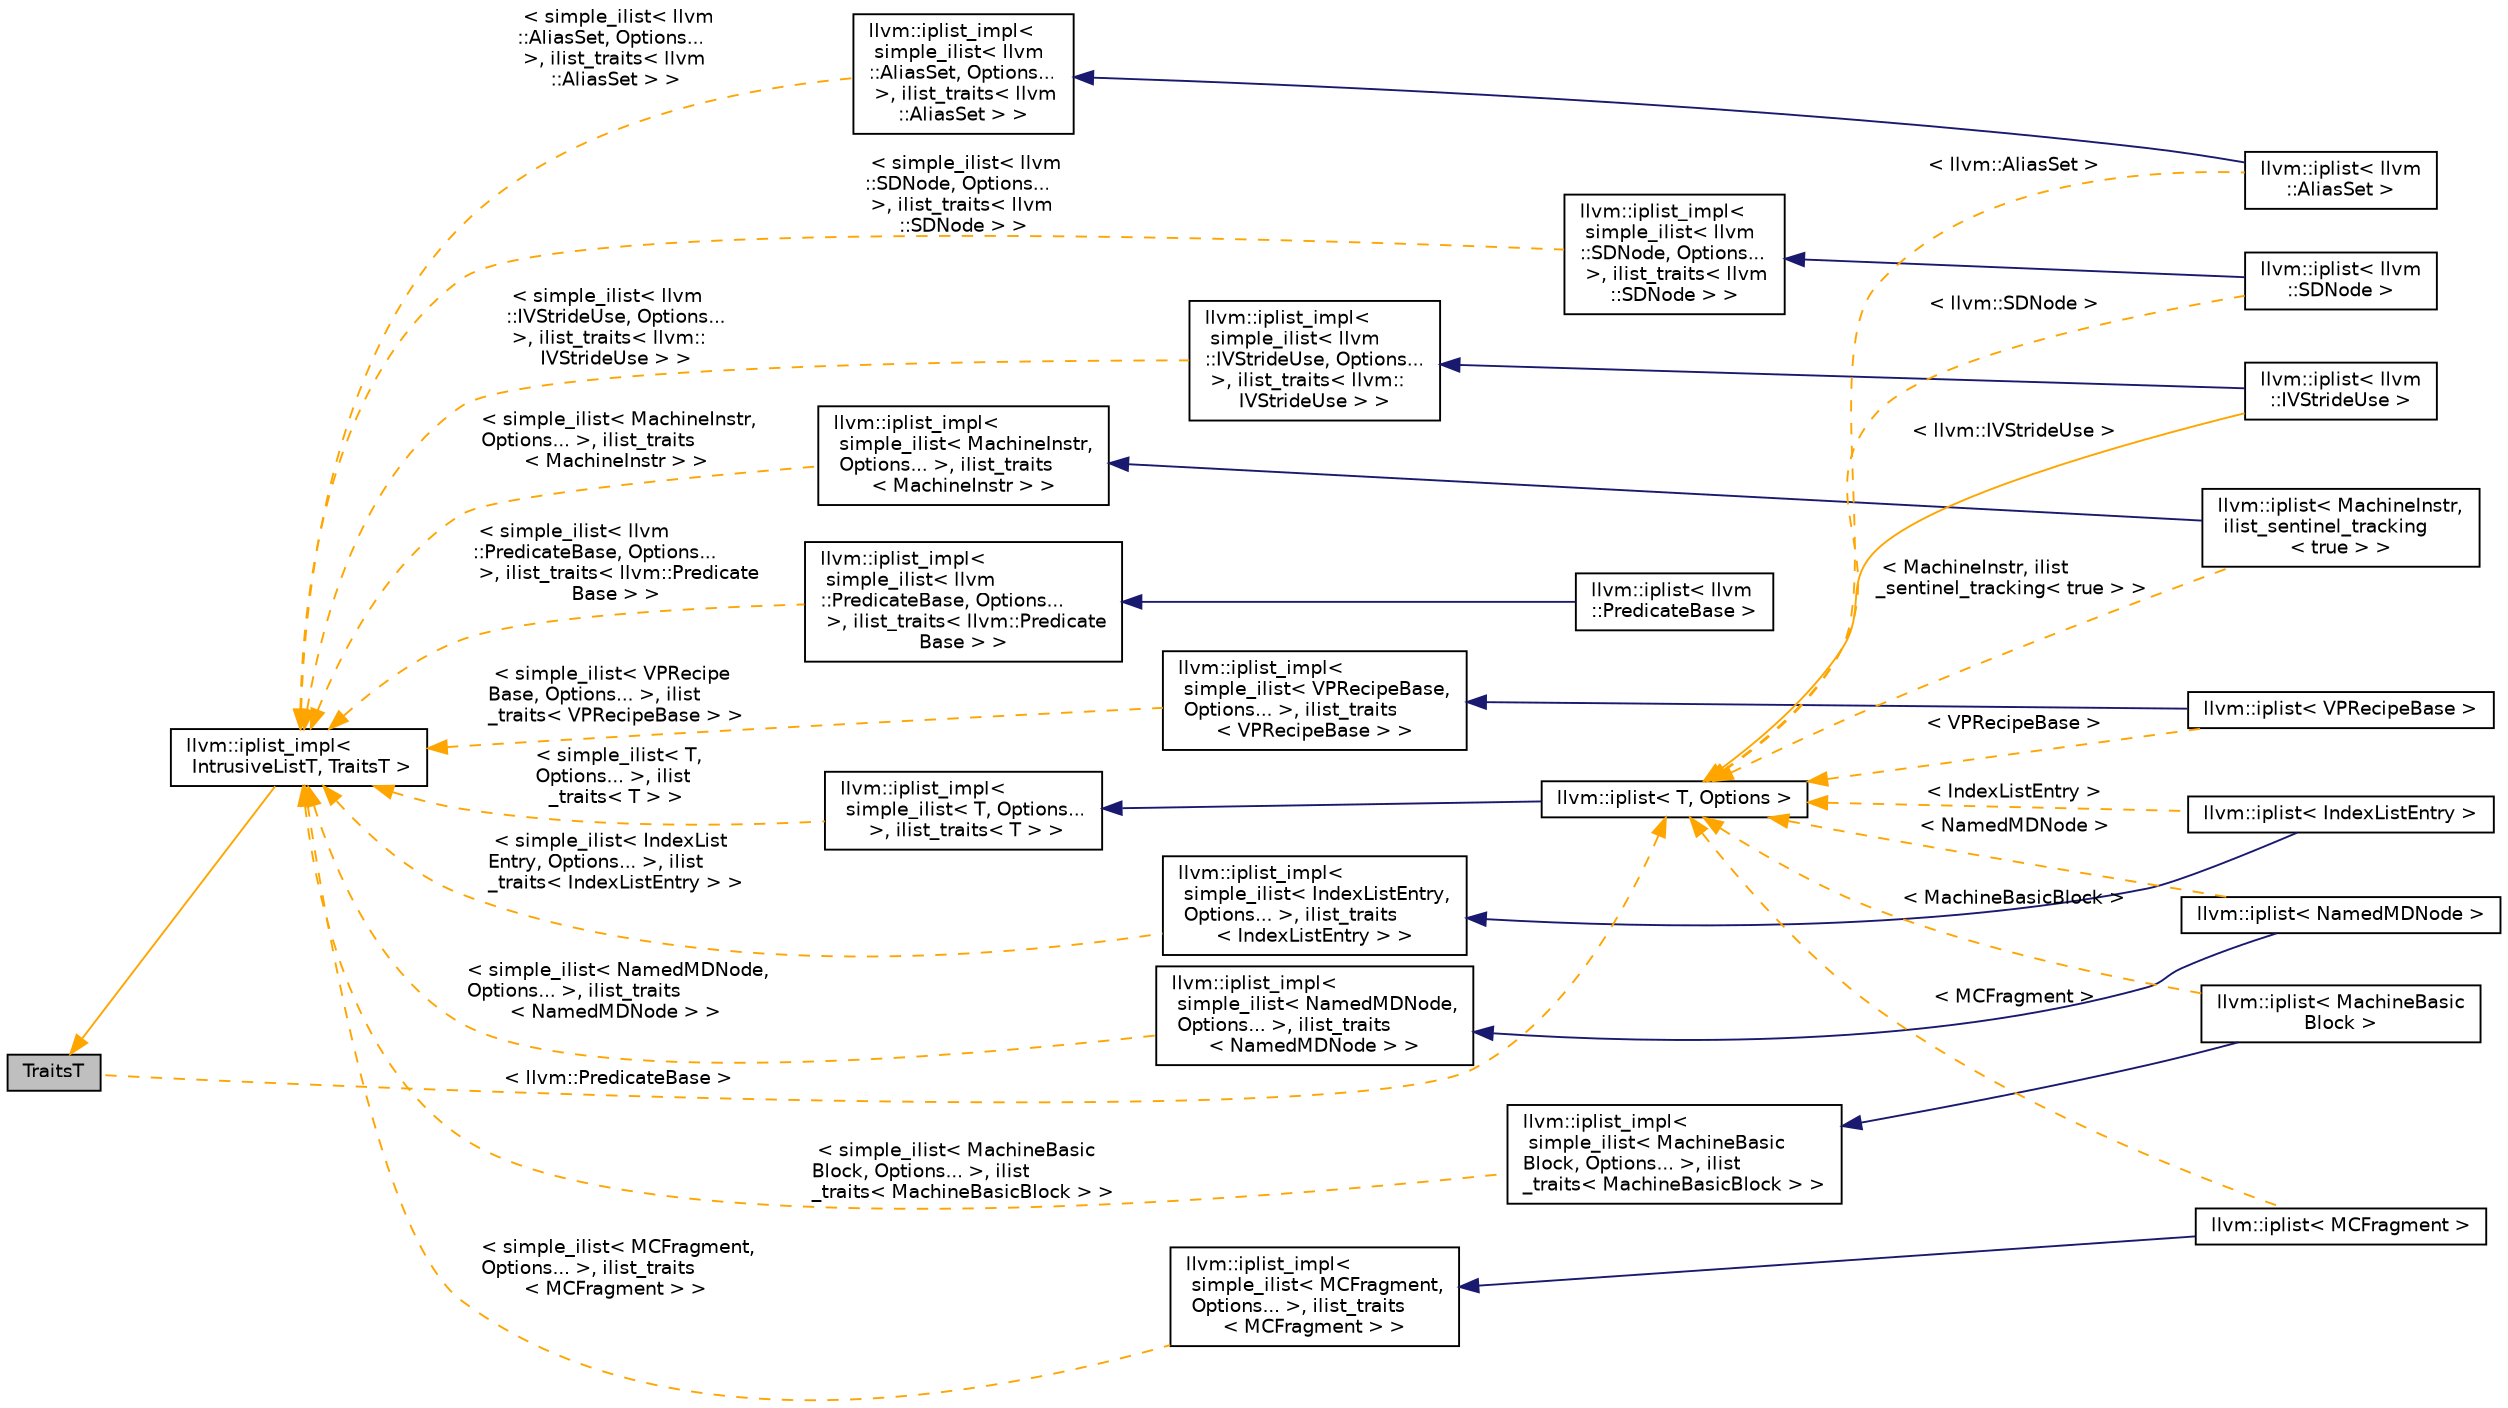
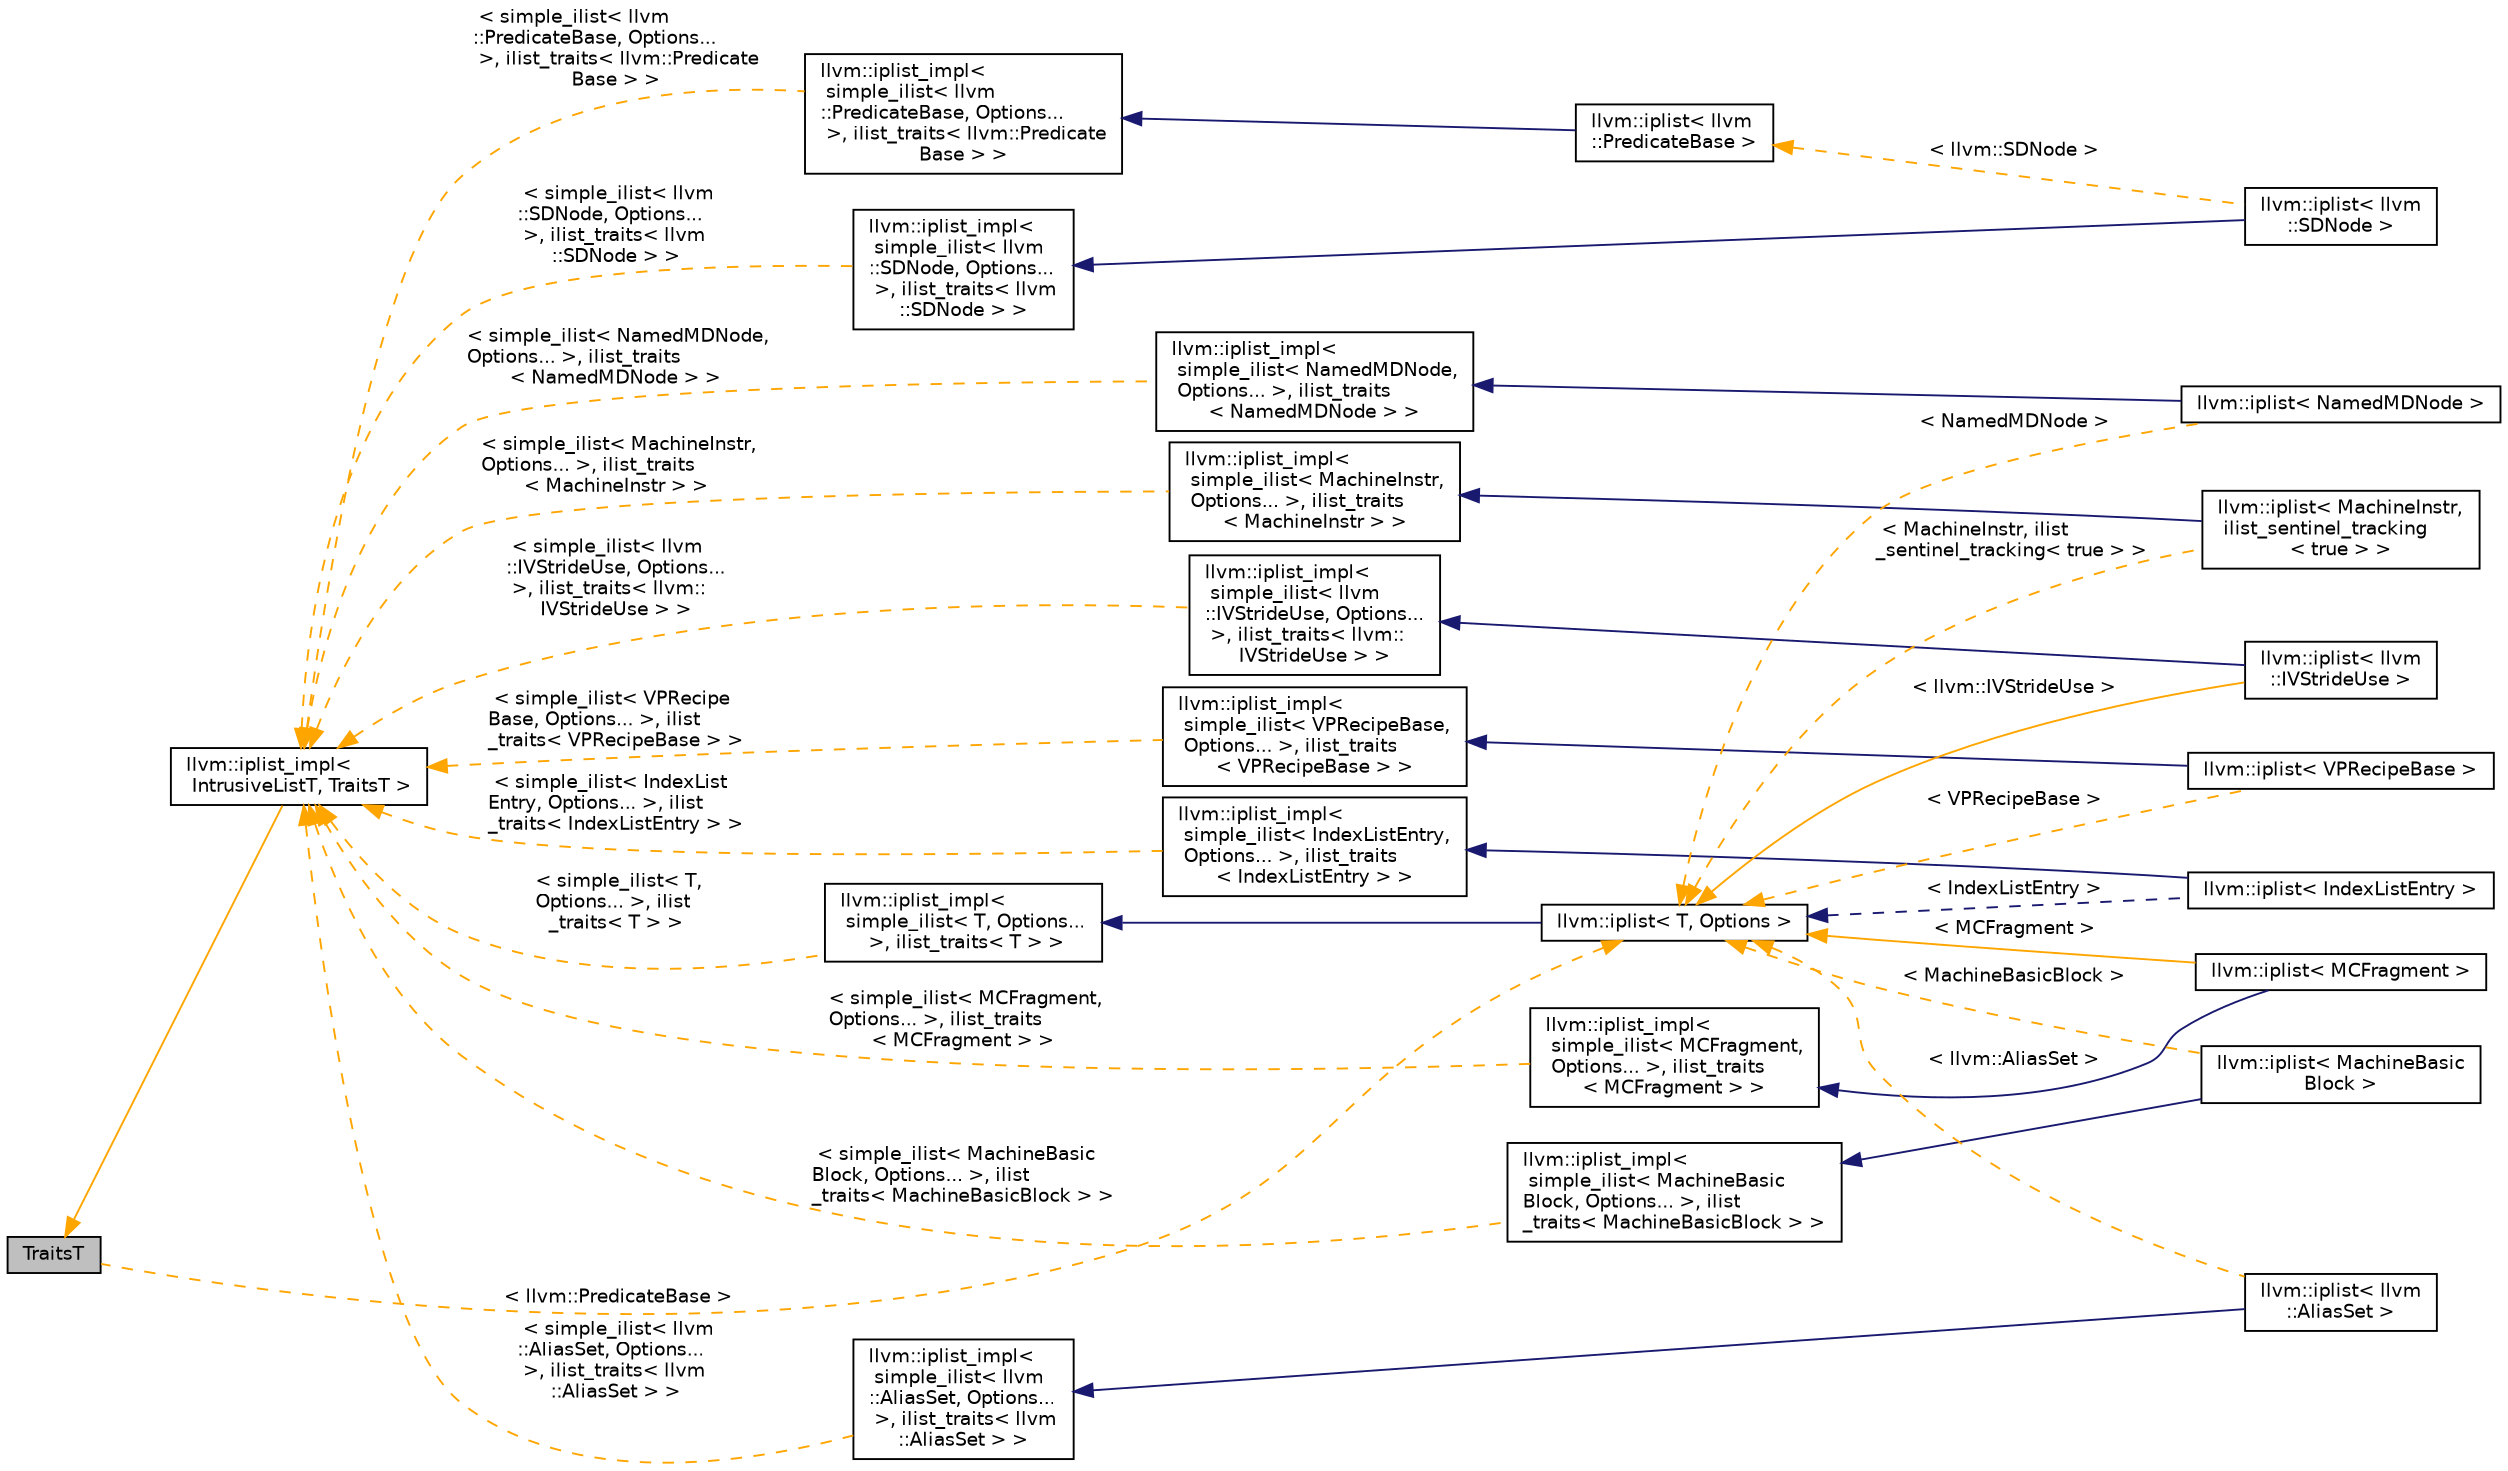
edge "llvm::iplist< llvm ::SDNode >" -> "llvm::iplist< T, Options >": now "llvm::iplist< llvm ::SDNode >" -> "llvm::iplist< llvm ::PredicateBase >"
edge "llvm::iplist< IndexListEntry >" -> "llvm::iplist< T, Options >": color orange -> midnightblue
edge "llvm::iplist< MCFragment >" -> "llvm::iplist< T, Options >": style dashed -> solid
